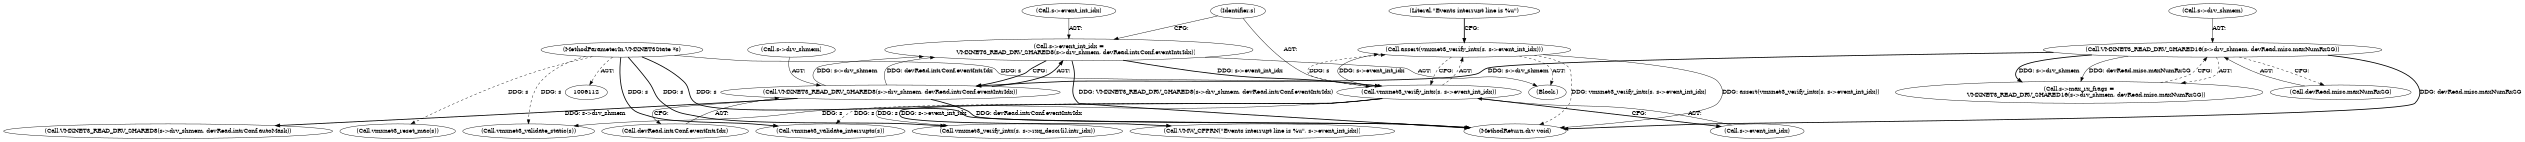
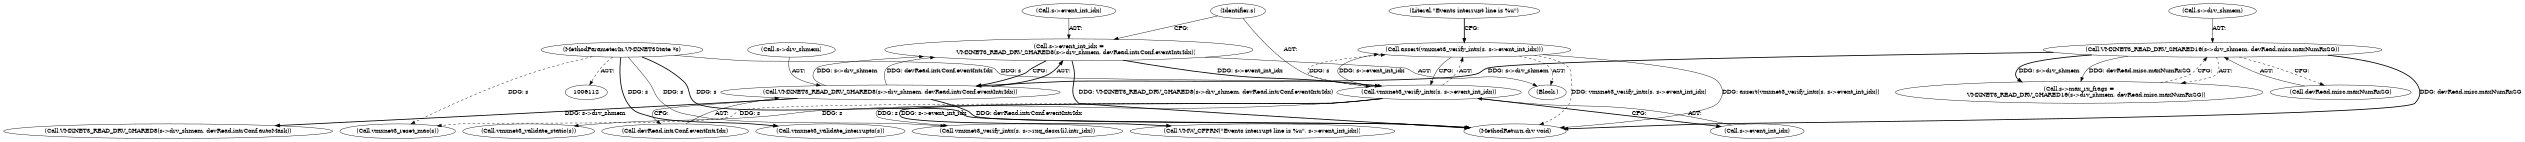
edge "(Call,assert(vmxnet3_verify_intx(s, s->event_int_idx)))" -> "(Call,vmxnet3_verify_intx(s, s->event_int_idx))": style dashed -> solid
edge "(MethodParameterIn,VMXNET3State *s)" -> "(Call,vmxnet3_validate_static(s))": removed, label "DDG: s"
edge "(Call,vmxnet3_verify_intx(s, s->event_int_idx))" -> "(Call,vmxnet3_validate_interrupts(s))": now "(Call,vmxnet3_verify_intx(s, s->event_int_idx))" -> "(Call,vmxnet3_reset_mac(s))"
edge "(MethodParameterIn,VMXNET3State *s)" -> "(Call,vmxnet3_verify_intx(s, s->rxq_descr[i].intr_idx))": style bold -> solid
